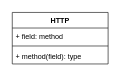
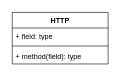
node "+ field: method": label "+ field: method" -> "+ field: type"
